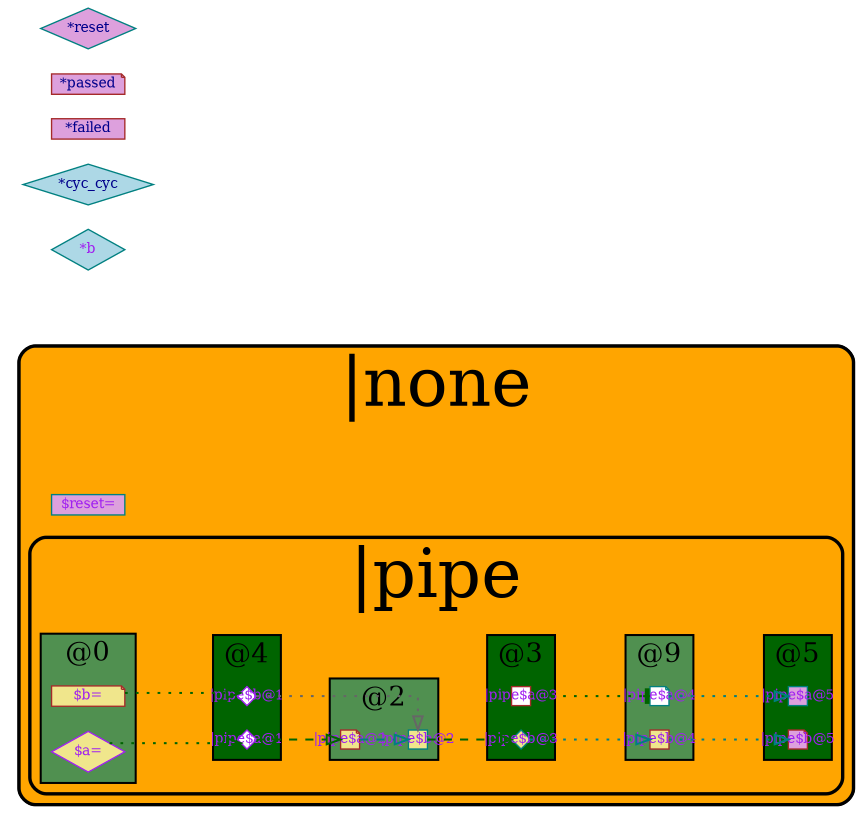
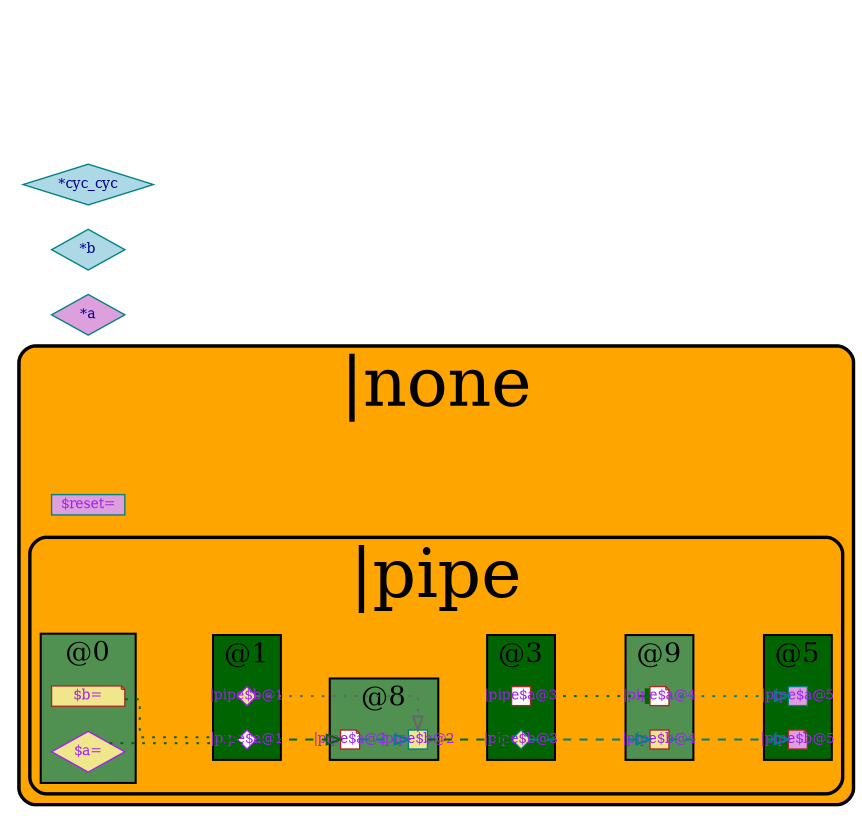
node "*reset": removed
node "*passed": removed
node "*failed": removed
node "*b": fontcolor purple -> #00008b
node "*a": added
cluster "@4": label "@4" -> "@1"
edge "$b=" -> "|pipe$b@1": now "$b=" -> "|pipe$a@1"
node "|pipe$b@1": fillcolor white -> khaki
node "|pipe$a@4": color teal -> brown
cluster "@2": label "@2" -> "@8"
node "|pipe$a@2": fillcolor khaki -> white
edge "|pipe$b@3" -> "|pipe$b@4": style dotted -> dashed
edge "|pipe$b@4" -> "|pipe$b@5": style dotted -> dashed
